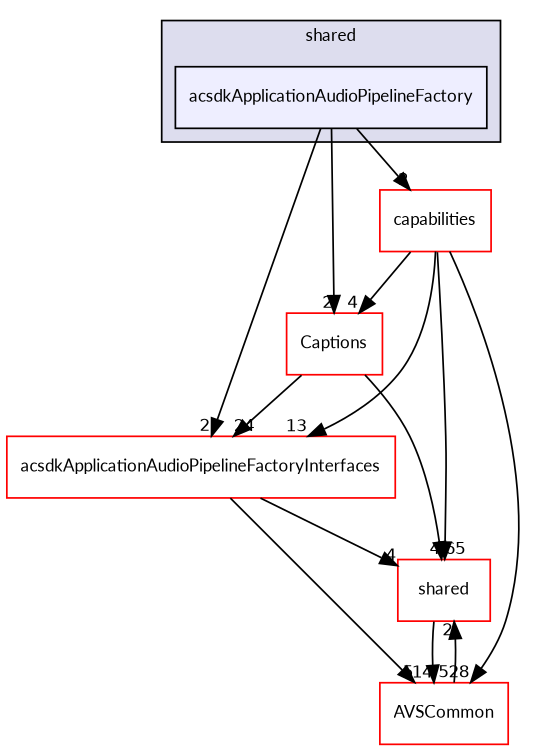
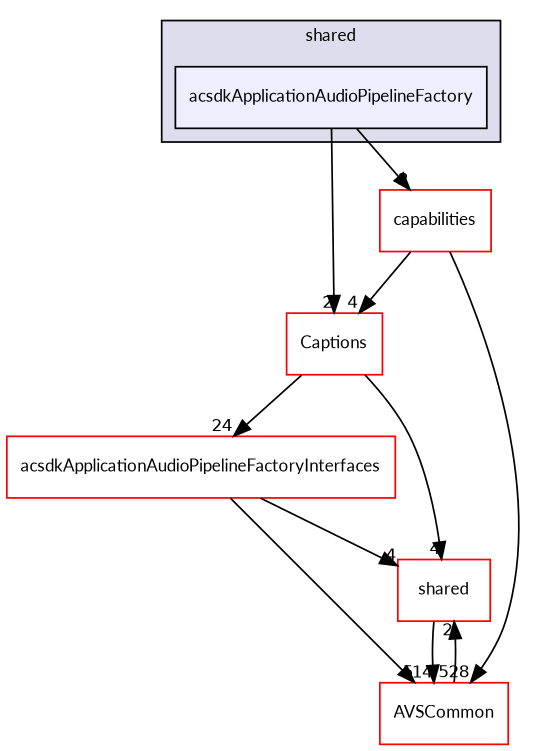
edge "acsdkApplicationAudioPipelineFactory" -> "acsdkApplicationAudioPipelineFactoryInterfaces": removed
edge "capabilities" -> "acsdkApplicationAudioPipelineFactoryInterfaces": removed
edge "capabilities" -> "shared": removed
